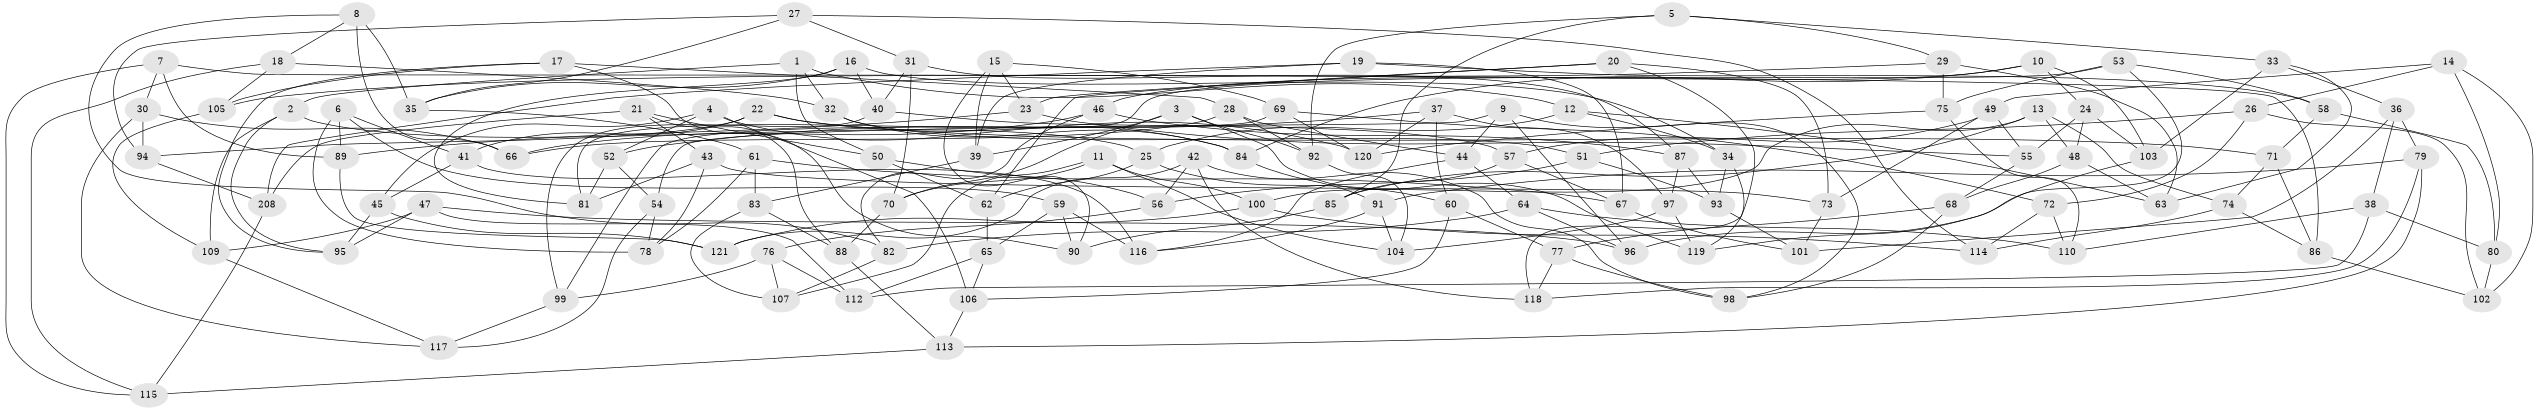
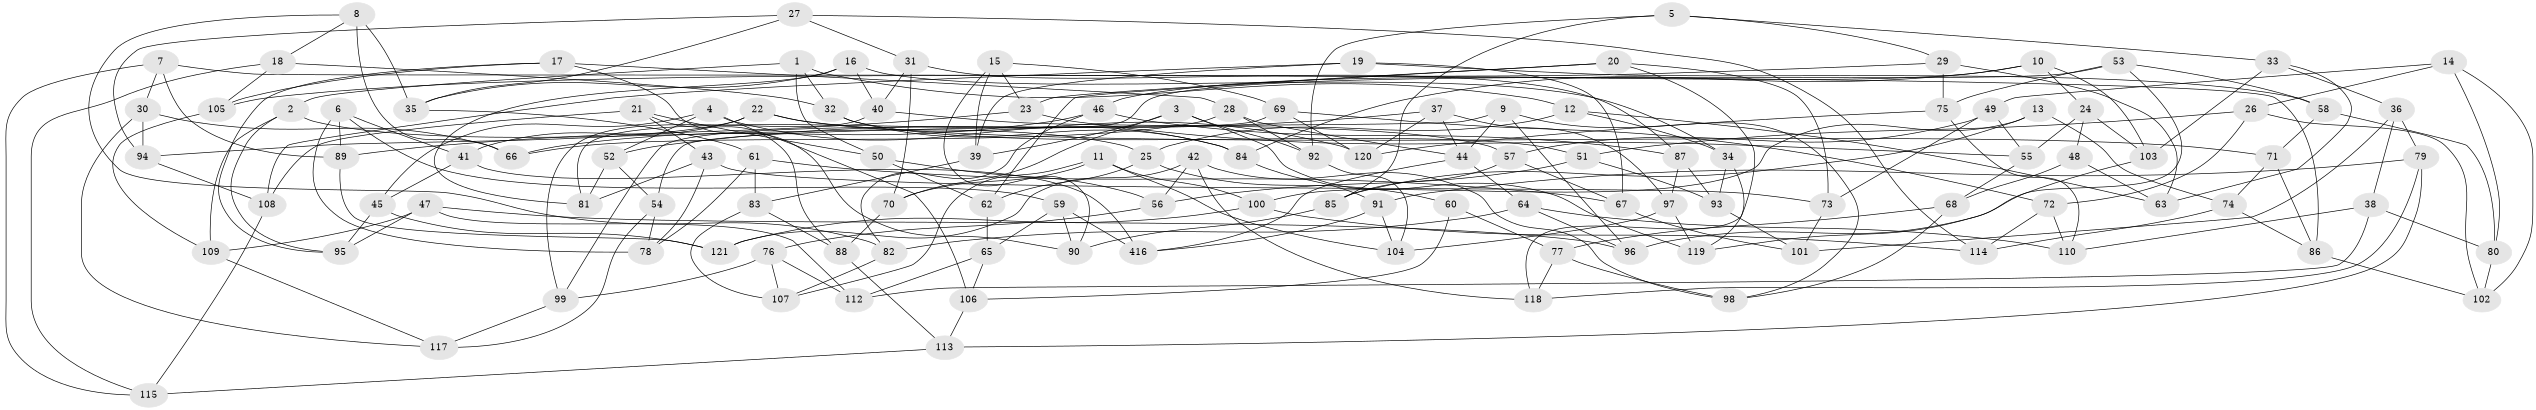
edge "13" -- "48": removed
edge "37" -- "60": now "37" -- "44"
node "208": label "208" -> "108"
node "116": label "116" -> "416"
